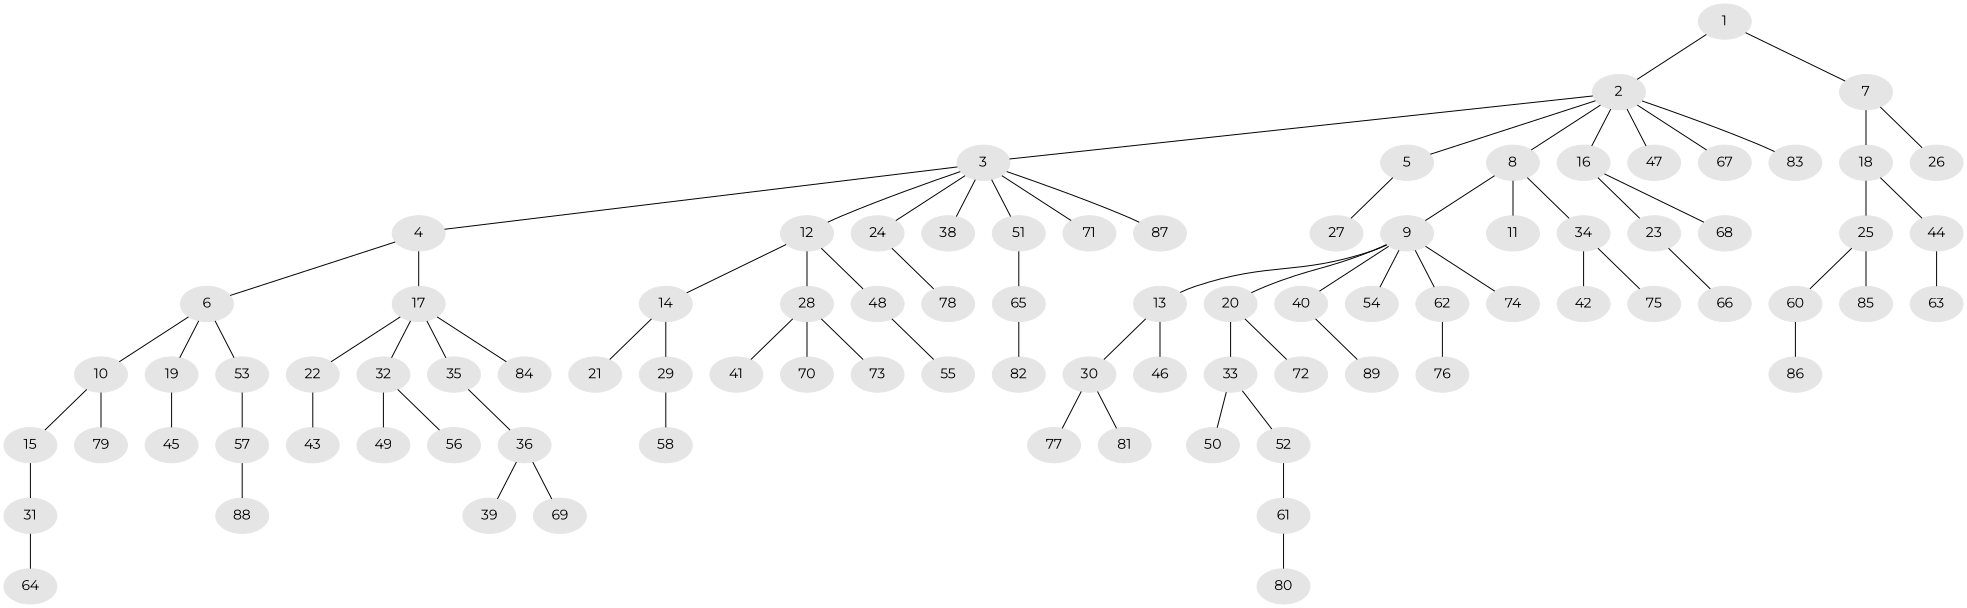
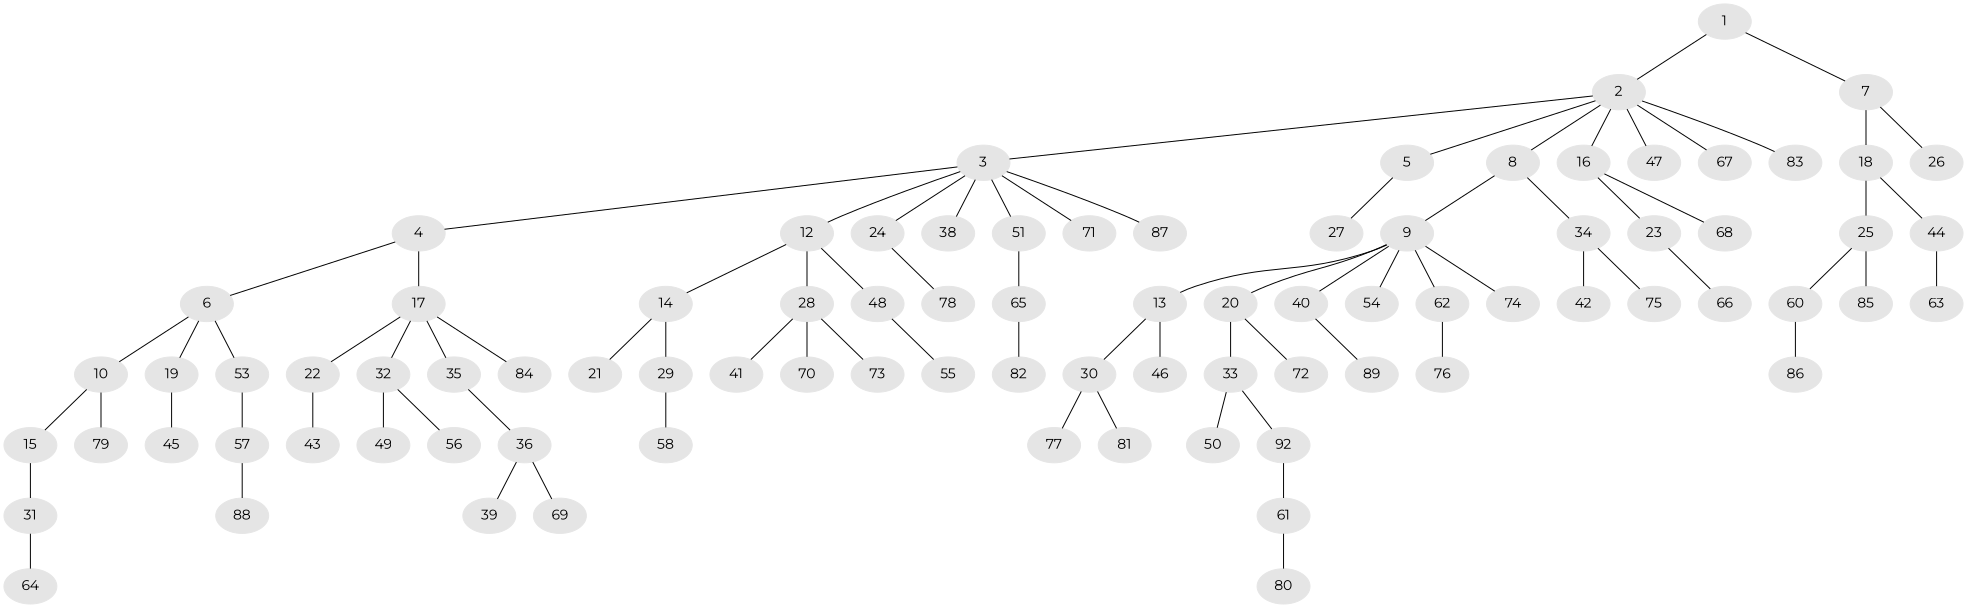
node "11": removed
node "52": label "52" -> "92"
